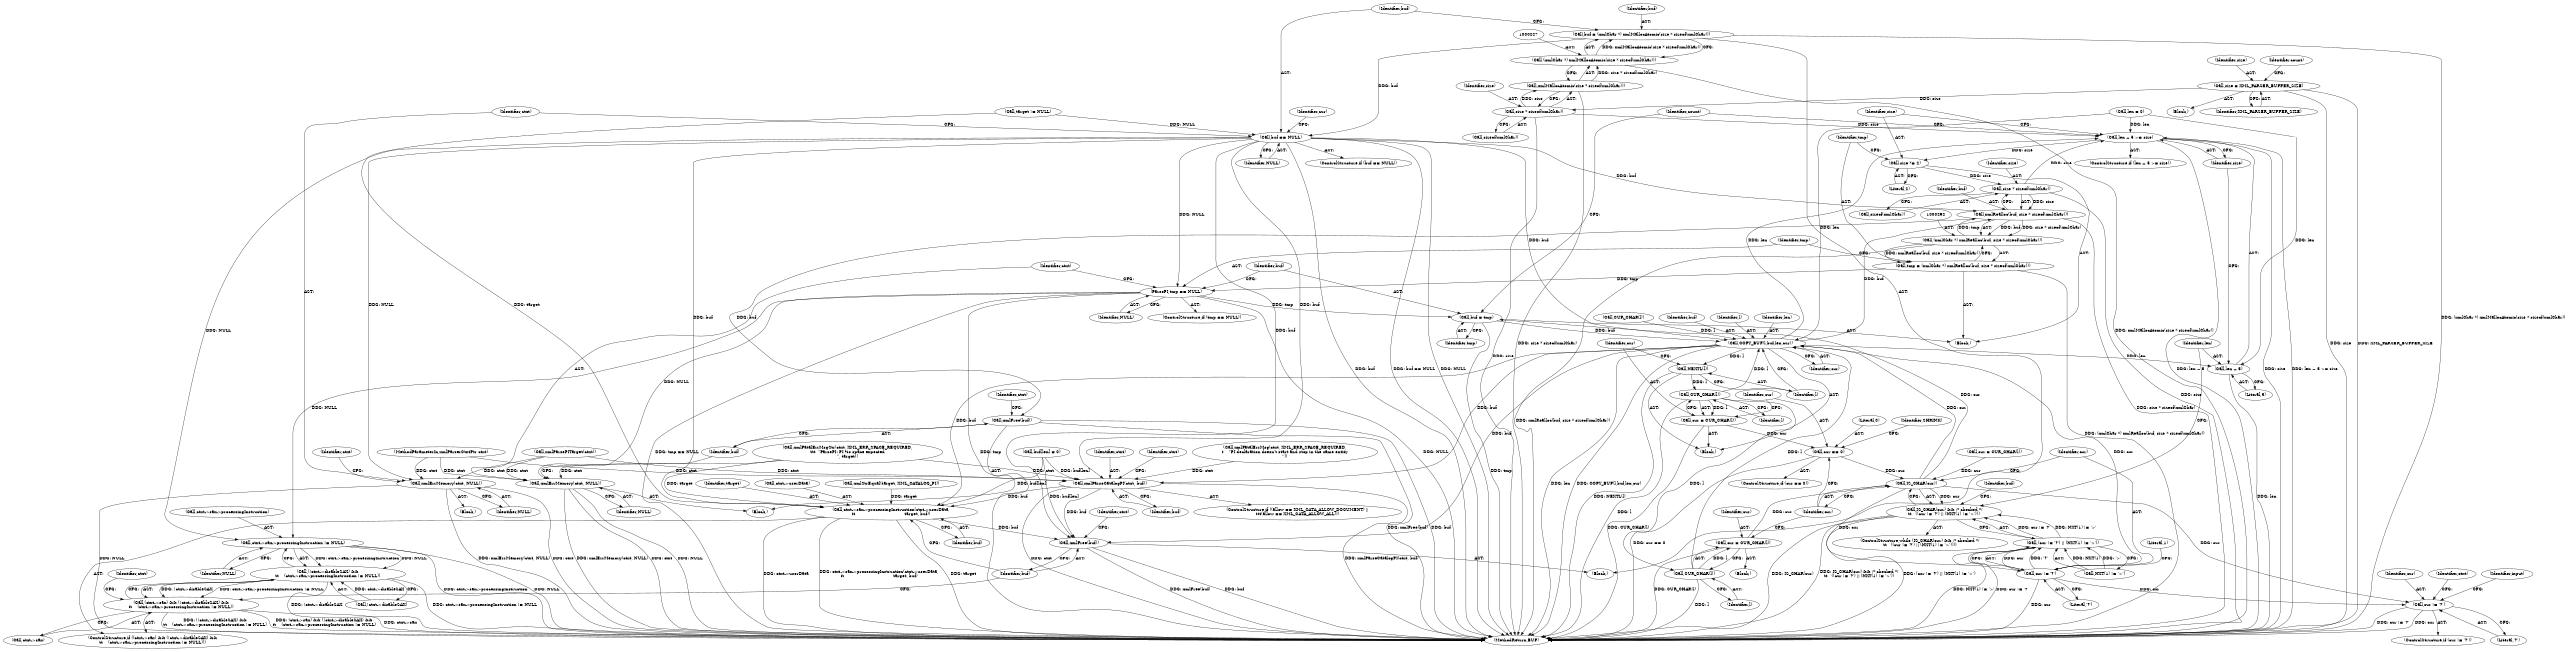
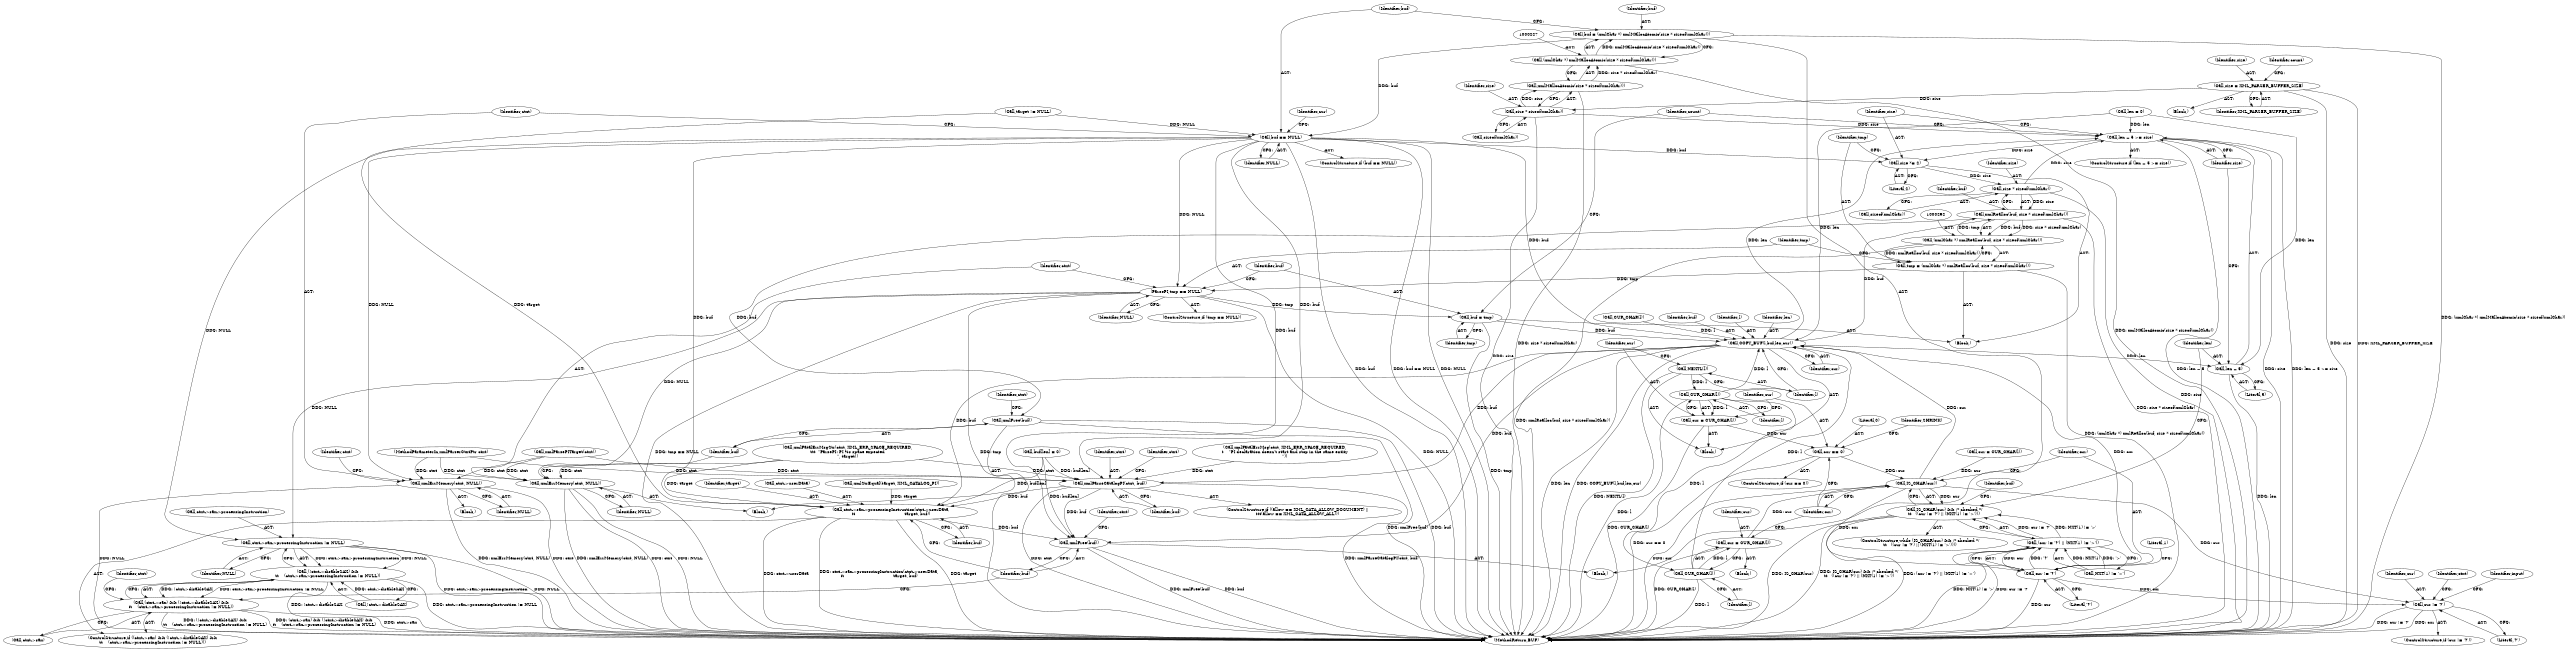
edge "(Call,buf == NULL)" -> "(Call,xmlRealloc(buf, size * sizeof(xmlChar)))": now "(Call,buf == NULL)" -> "(Call,size *= 2)"
edge "(Call,IS_CHAR(cur))" -> "(Call,buf = tmp)": now "(Call,IS_CHAR(cur))" -> "(MethodReturn,BUF)"
edge "(Call,COPY_BUF(l,buf,len,cur))" -> "(Call,NEXTL(l))": removed, label "DDG: l"
